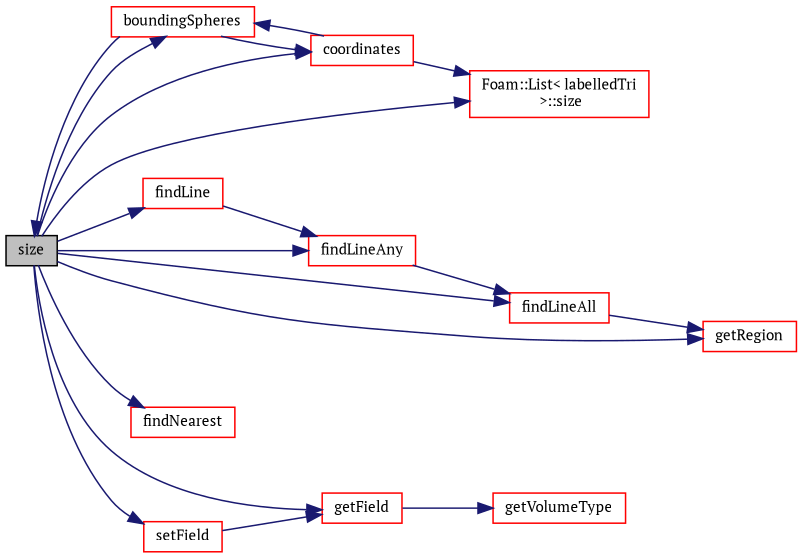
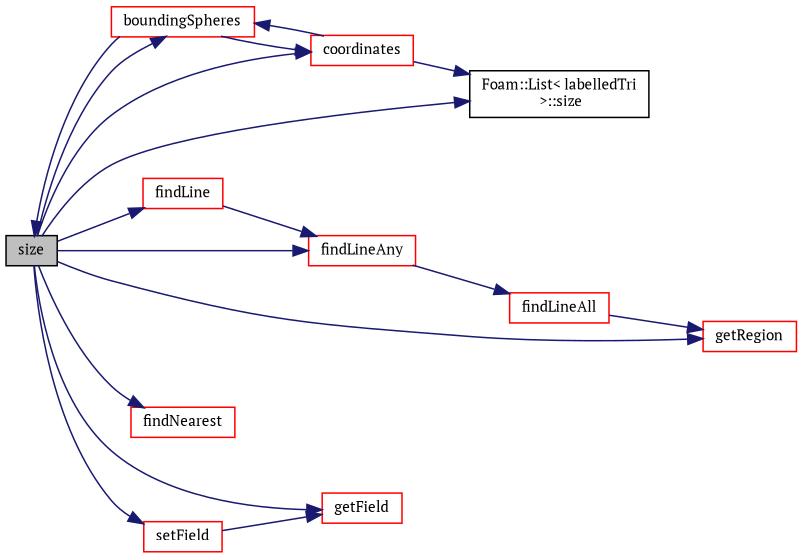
node "Foam::List< labelledTri >::size": color red -> black
edge "size" -> "findLineAll": removed
node "getVolumeType": removed
